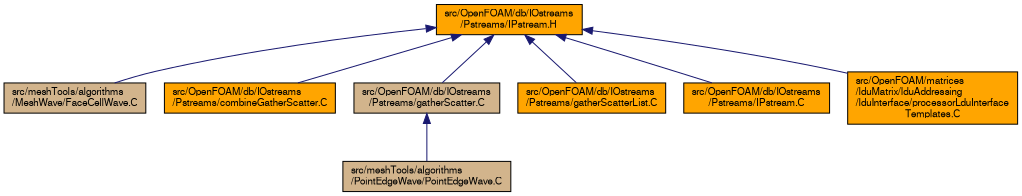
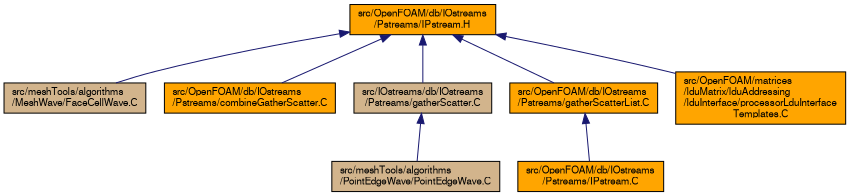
edge "src/OpenFOAM/db/IOstreams /Pstreams/IPstream.C" -> "src/OpenFOAM/db/IOstreams /Pstreams/IPstream.H": now "src/OpenFOAM/db/IOstreams /Pstreams/IPstream.C" -> "src/OpenFOAM/db/IOstreams /Pstreams/gatherScatterList.C"
node "src/OpenFOAM/db/IOstreams /Pstreams/gatherScatter.C": label "src/OpenFOAM/db/IOstreams /Pstreams/gatherScatter.C" -> "src/IOstreams/db/IOstreams /Pstreams/gatherScatter.C"
